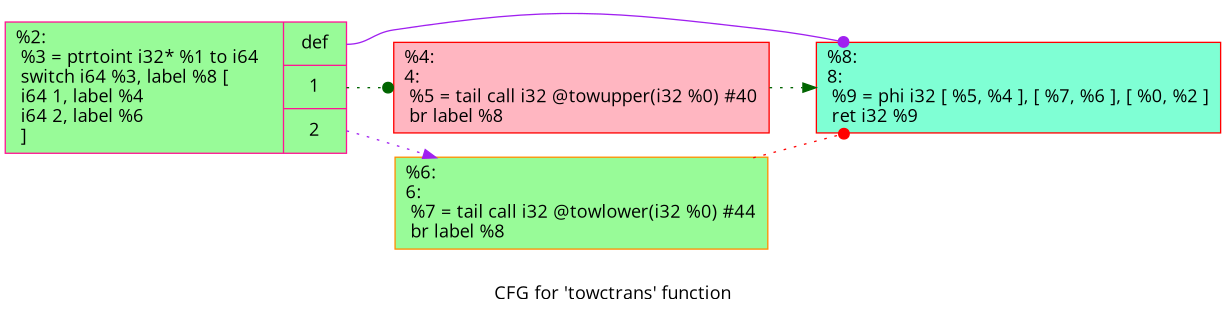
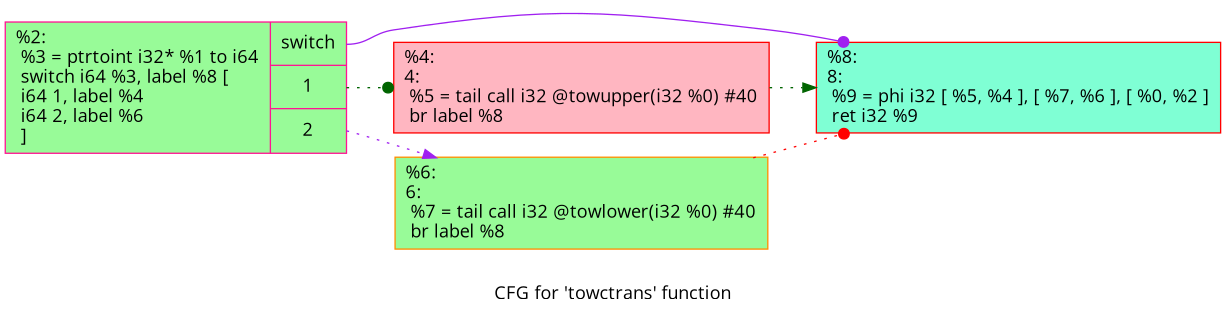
node "%2:": text "def" -> "switch"
node "%6:": text "%7 = tail call i32 @towlower(i32 %0) #44" -> "%7 = tail call i32 @towlower(i32 %0) #40"
